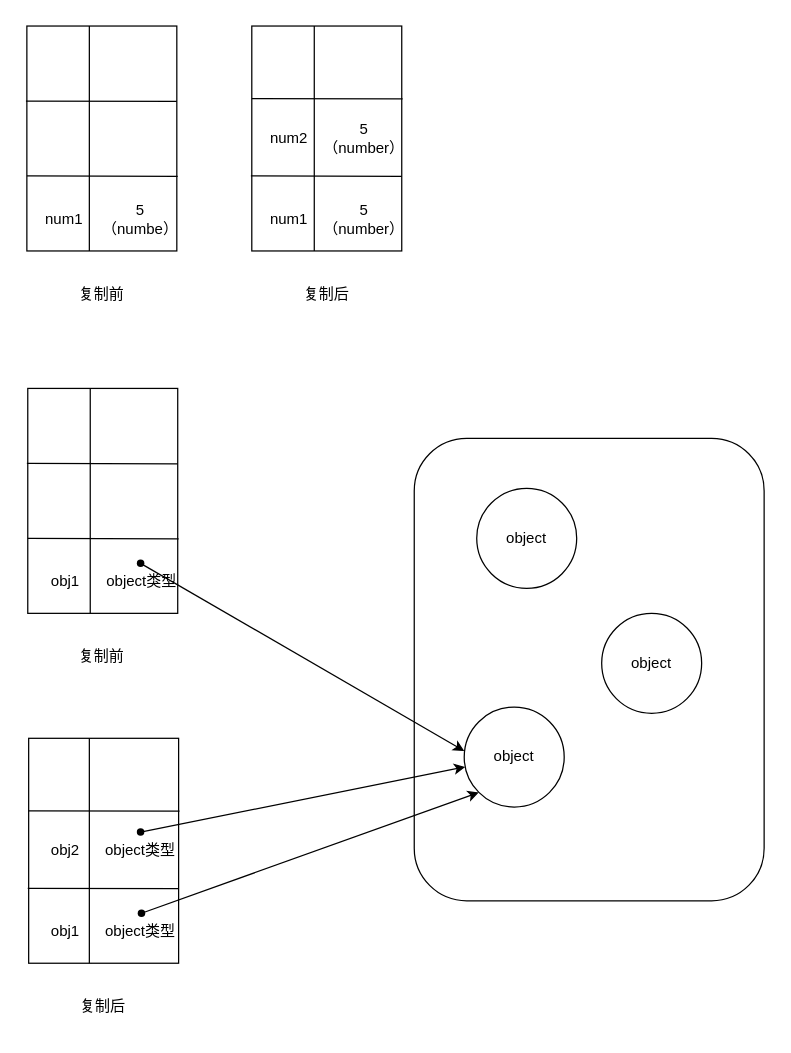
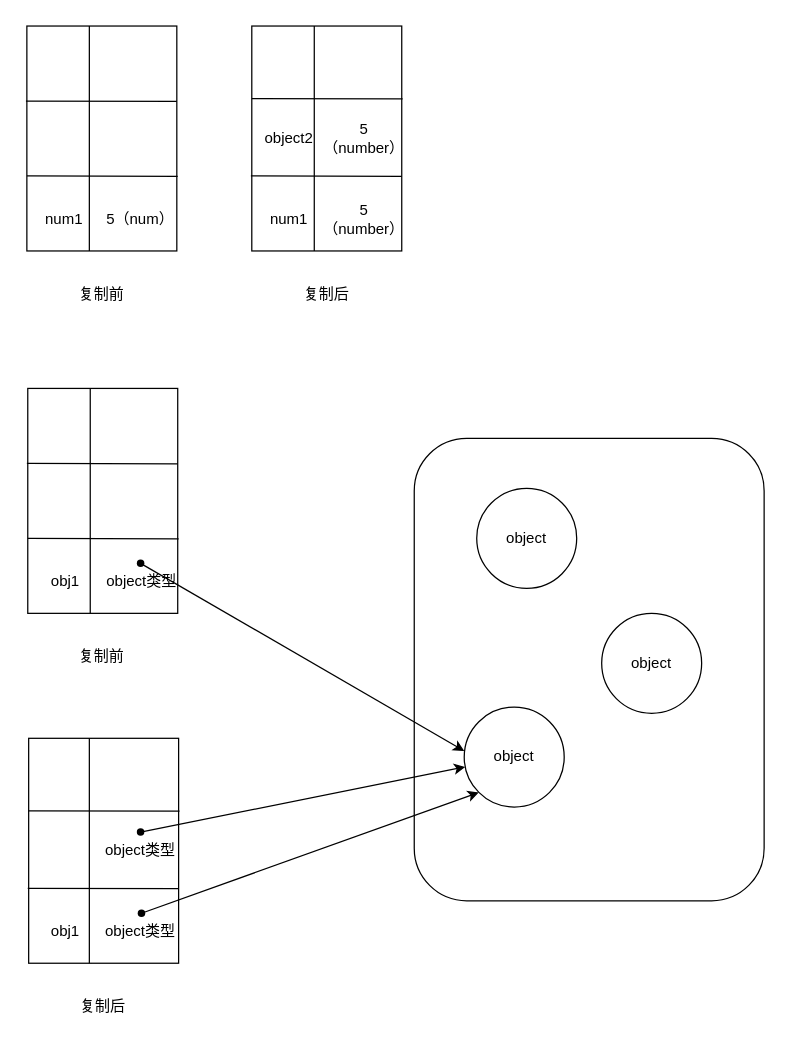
node "num2": label "num2" -> "object2"
node "5（numbe）": label "5（numbe）" -> "5（num）"
node "obj2": removed
